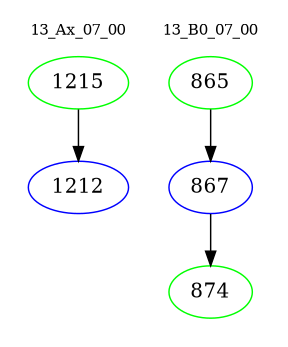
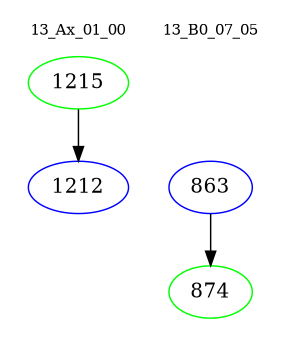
cluster "13_Ax_07_00": label "13_Ax_07_00" -> "13_Ax_01_00"
cluster "13_B0_07_00": label "13_B0_07_00" -> "13_B0_07_05"
node "865": removed
node "867": label "867" -> "863"
